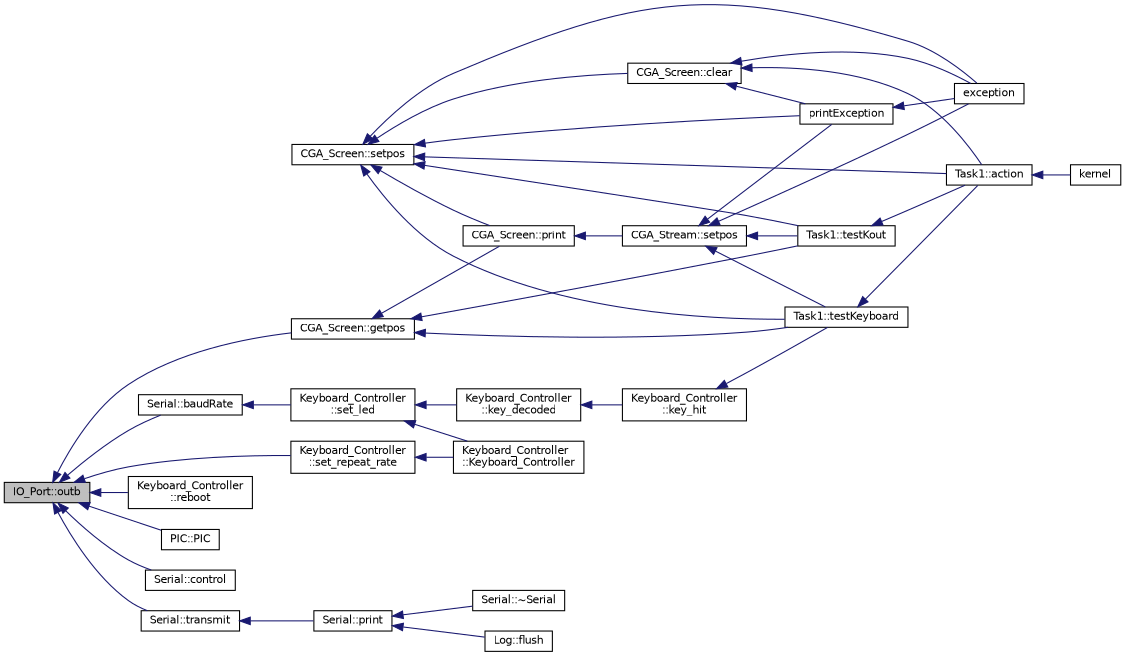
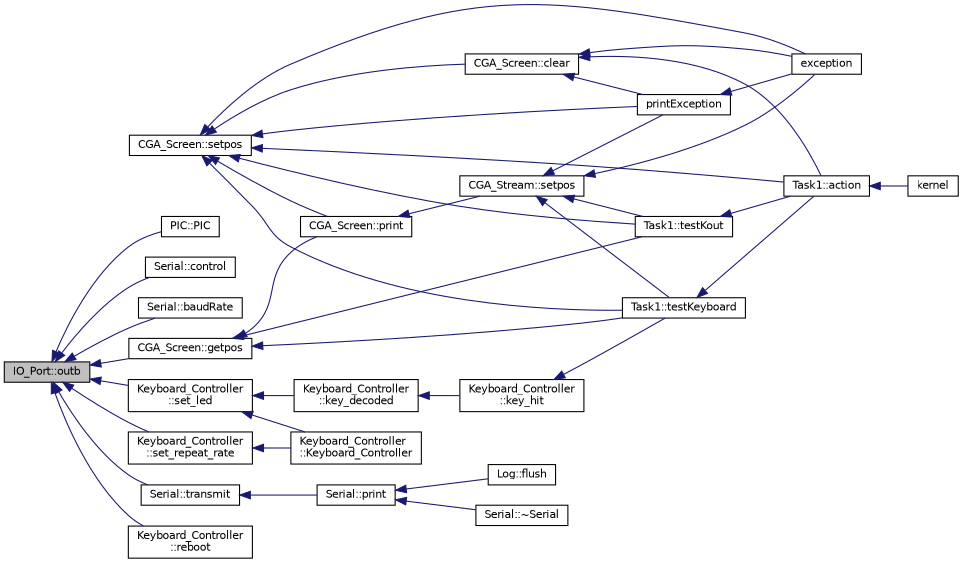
edge "Keyboard_Controller ::set_led" -> "Serial::baudRate": now "Keyboard_Controller ::set_led" -> "IO_Port::outb"
